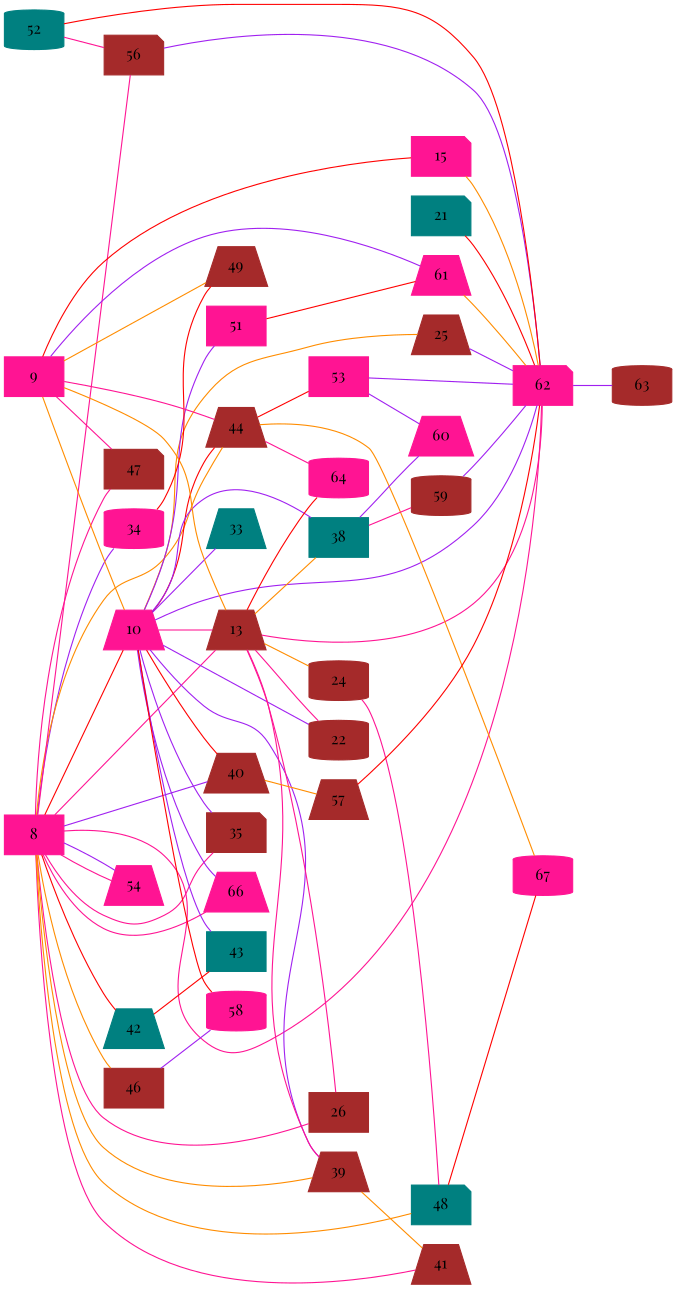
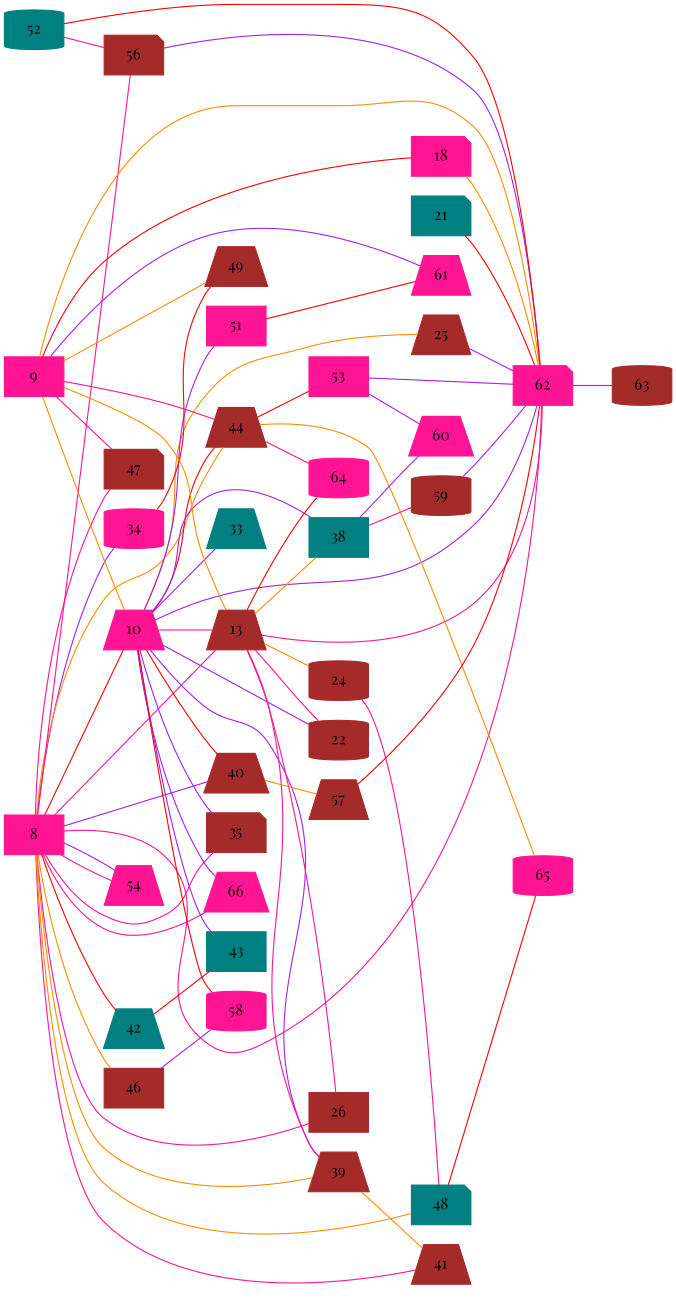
node "15": label "15" -> "18"
edge "61" -- "62": now "9" -- "62"
node "67": label "67" -> "65"
